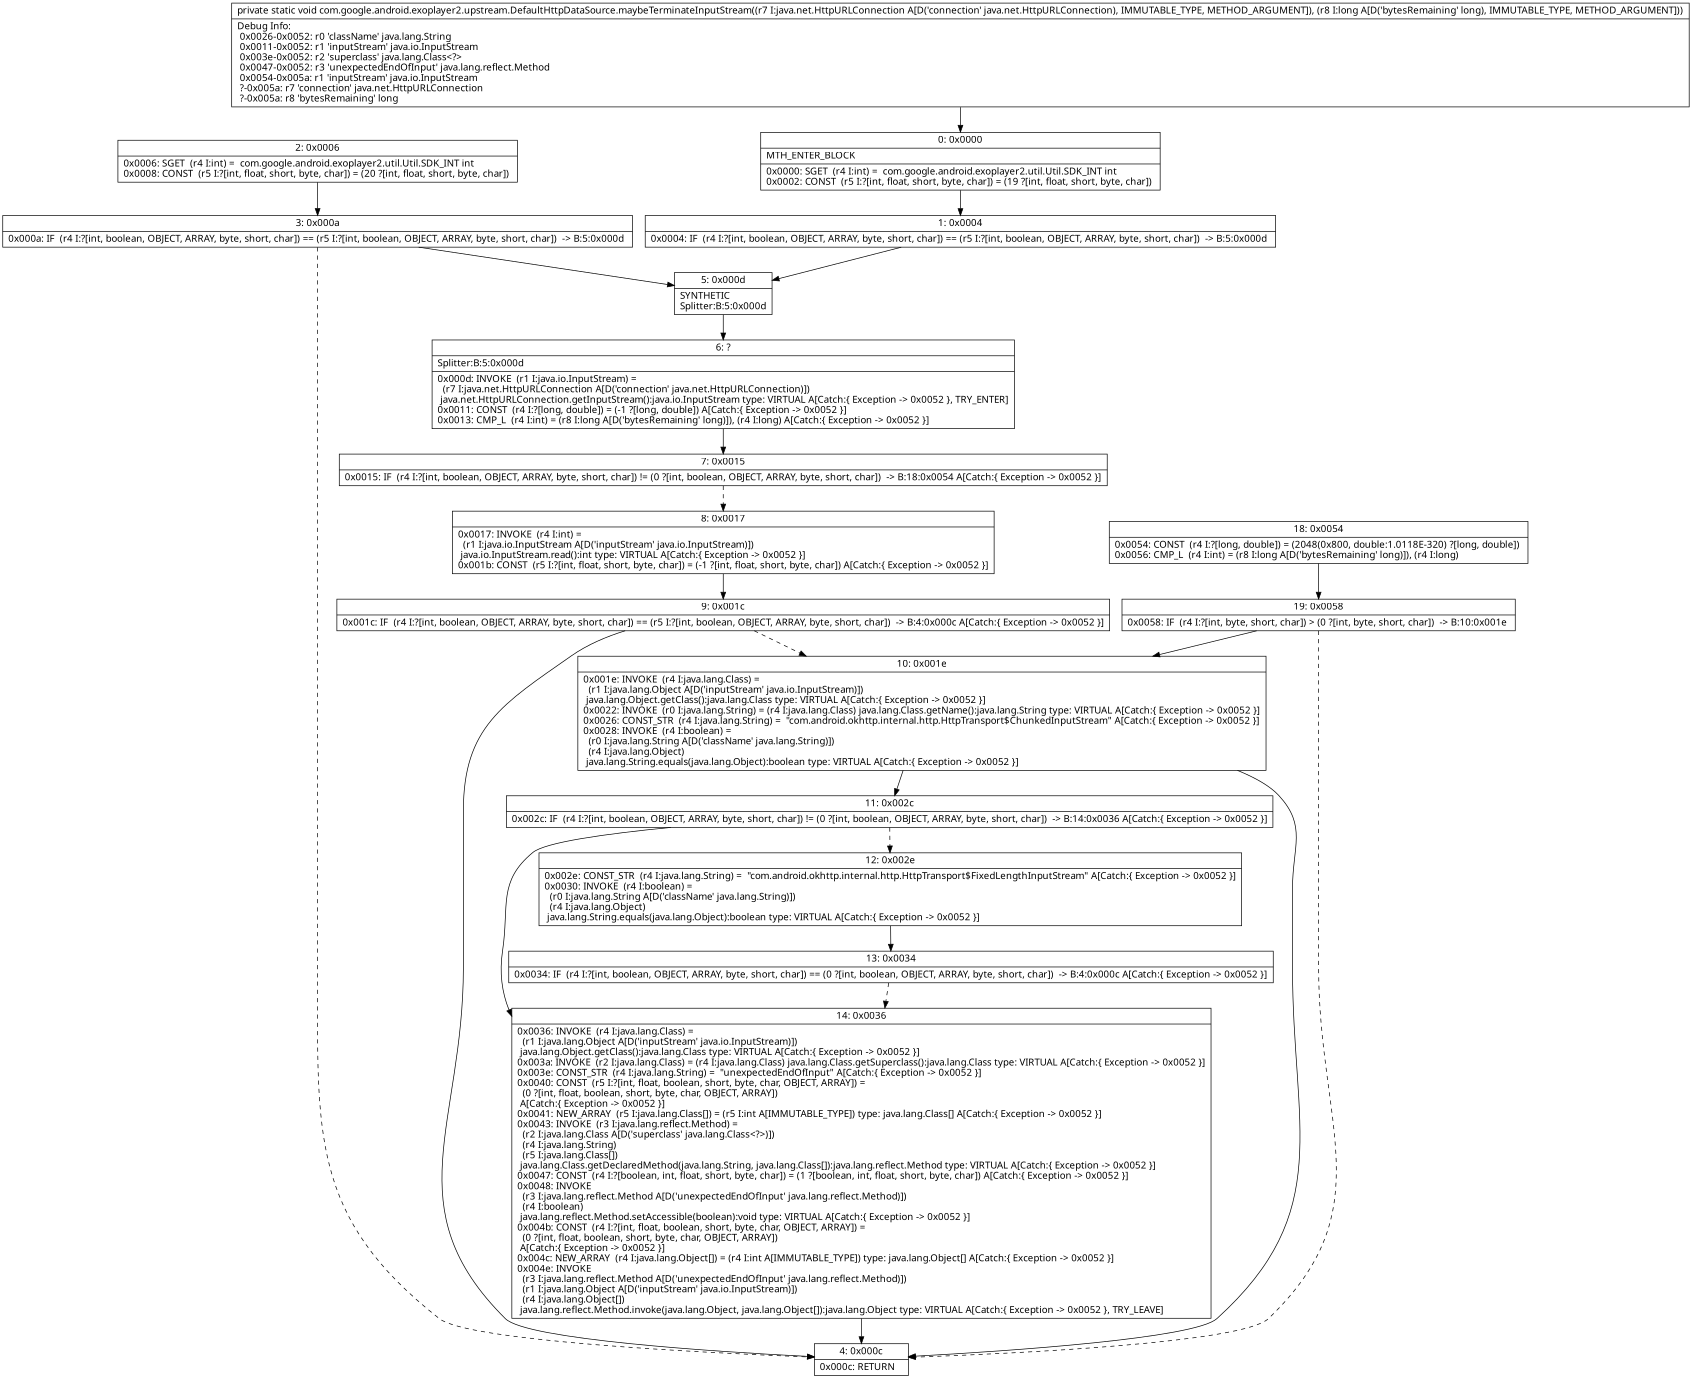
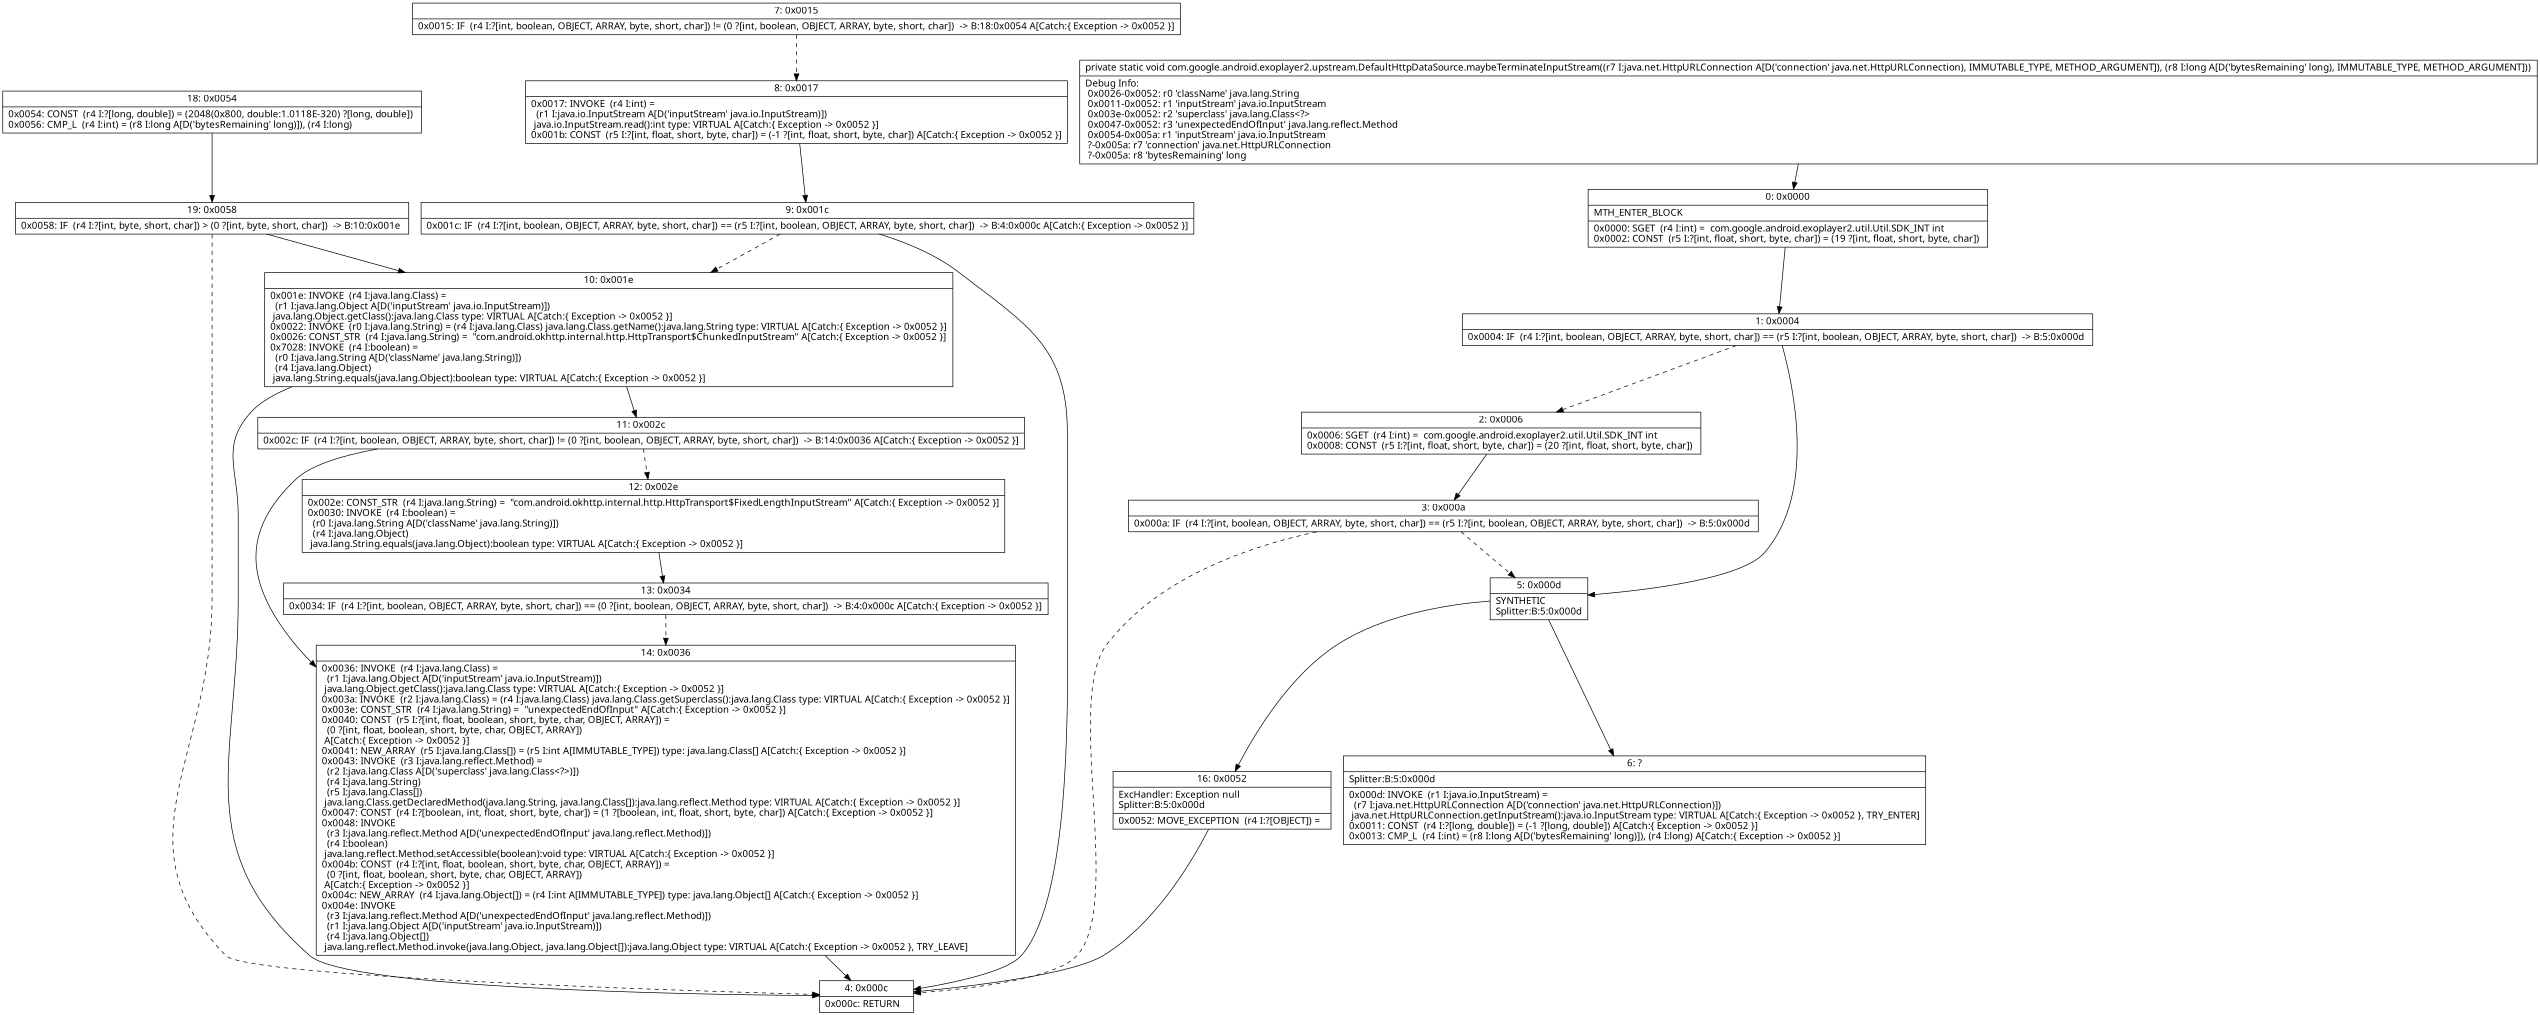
edge "3: 0x000a" -> "5: 0x000d": style solid -> dashed
edge "1: 0x0004" -> "2: 0x0006": added
edge "6: ?" -> "7: 0x0015": removed
node "10: 0x001e": text "0x0028: INVOKE  (r4 I:boolean) =" -> "0x7028: INVOKE  (r4 I:boolean) ="
node "16: 0x0052": added
